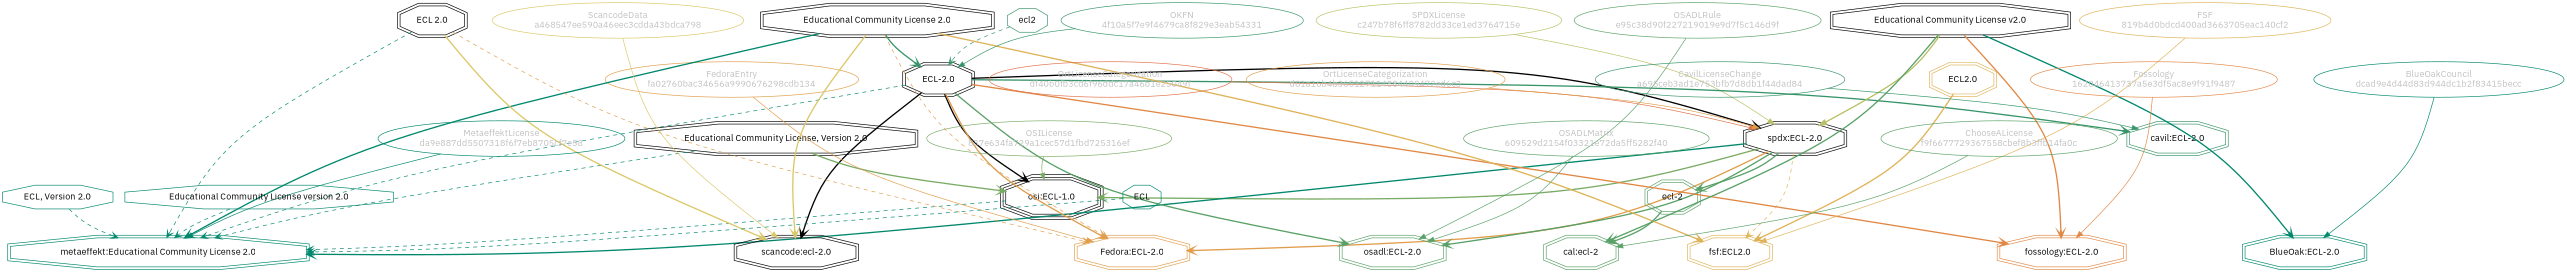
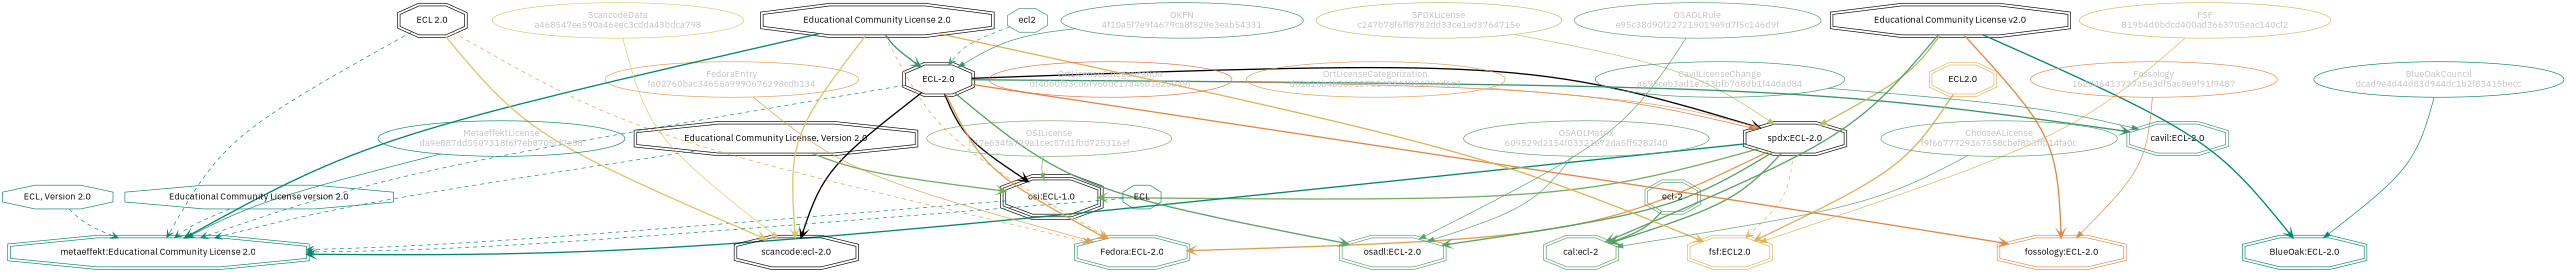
edge "spdx:ECL-2.0" -> "ecl-2": now "spdx:ECL-2.0" -> "cal:ecl-2"
node "Fedora:ECL-2.0": color #e09d4b -> #379469
